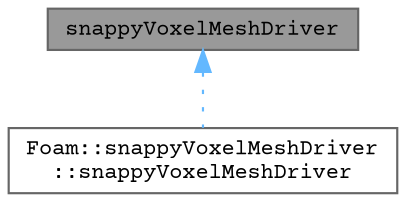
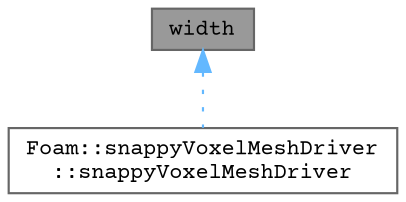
node "snappyVoxelMeshDriver": label "snappyVoxelMeshDriver" -> "width"
